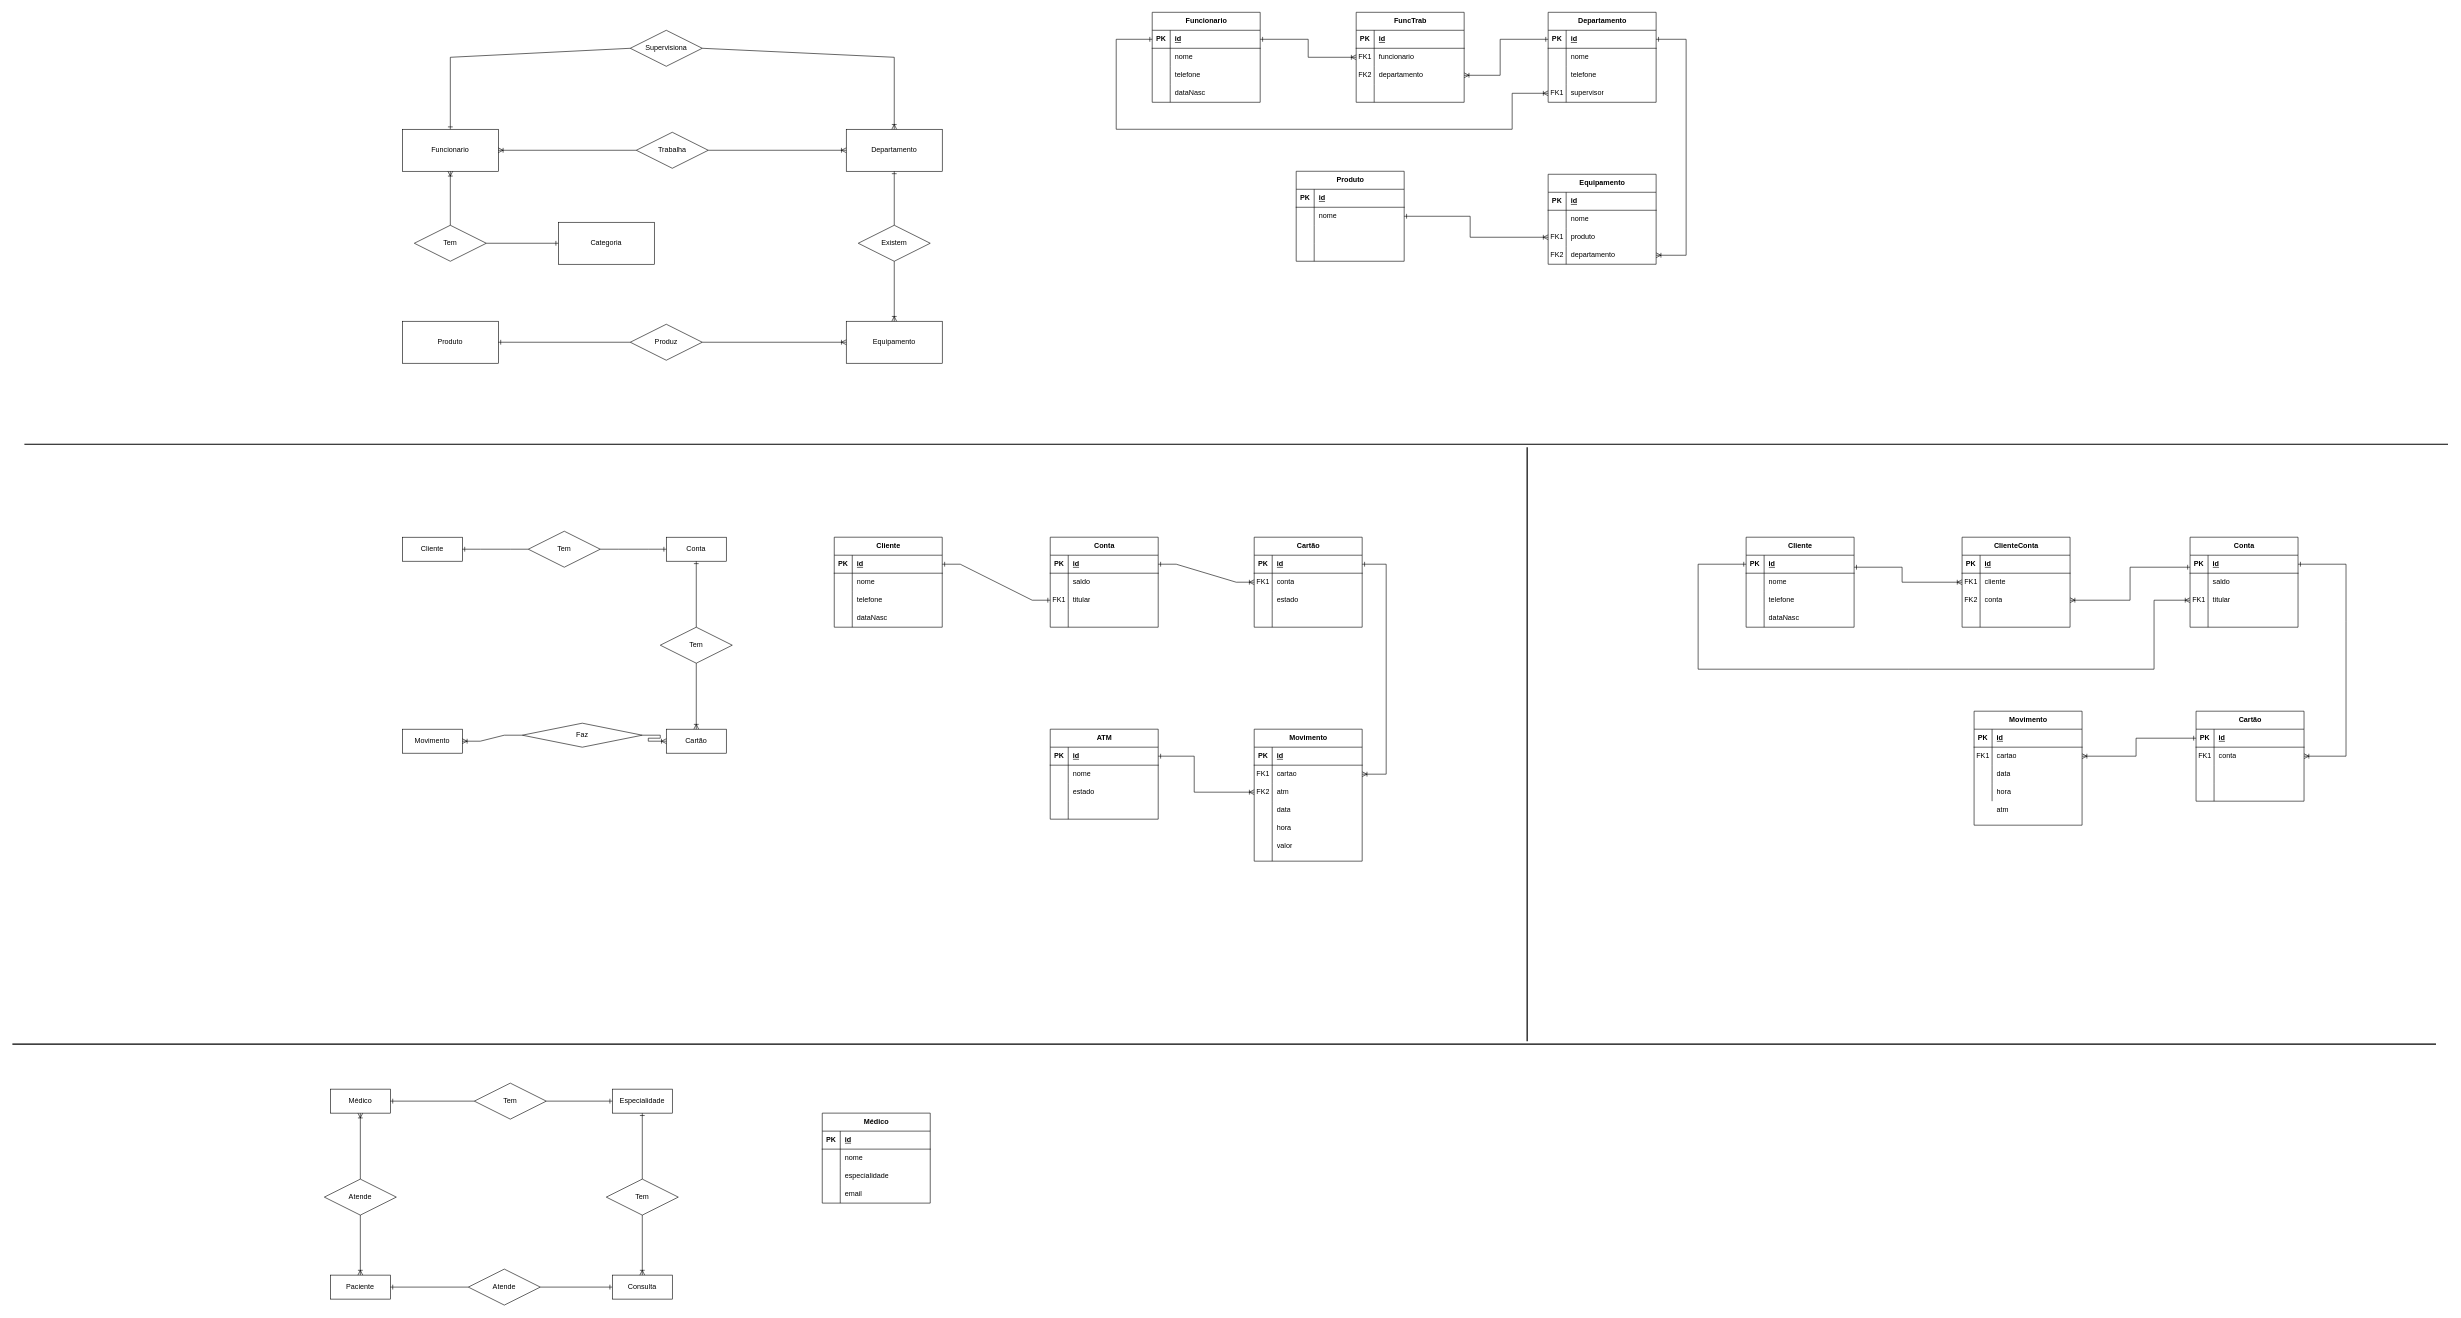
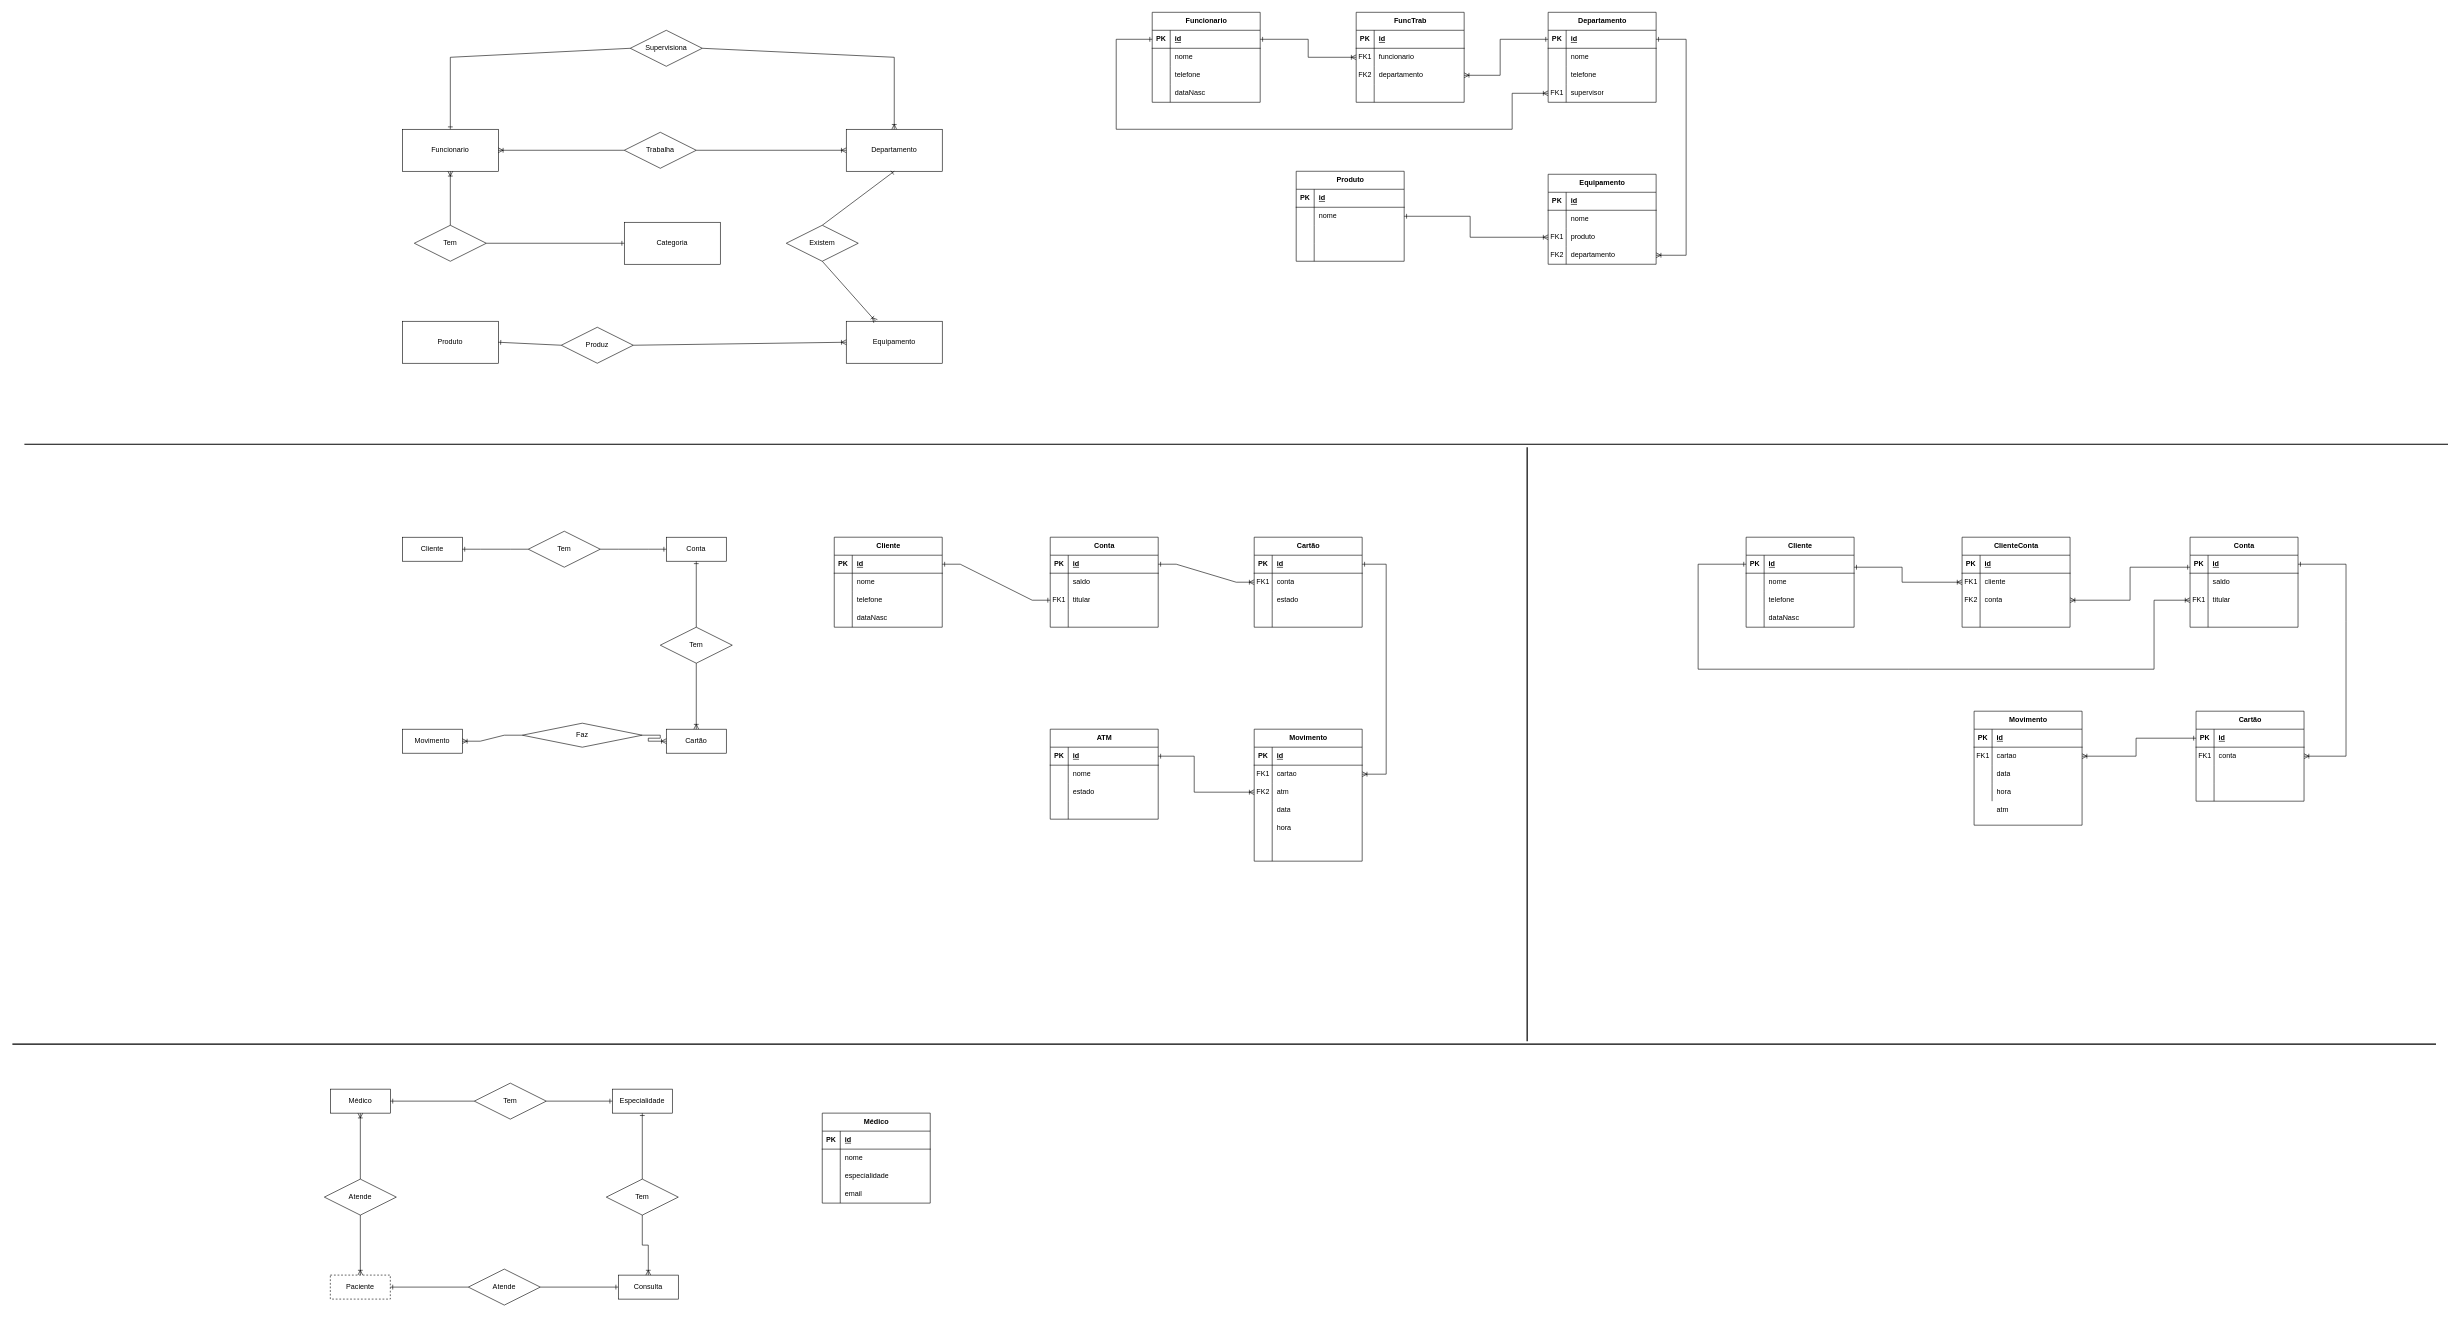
node "Trabalha": moved (672, 150) -> (660, 150)
node "Categoria": moved (606, 243) -> (672, 243)
node "Existem": moved (894, 243) -> (822, 243)
node "Produz": moved (666, 342) -> (597, 345)
node "valor": removed
node "Paciente": style solid -> dashed
node "Consulta": moved (642, 1287) -> (648, 1287)
